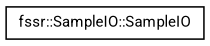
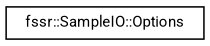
node "fssr::SampleIO::SampleIO": label "fssr::SampleIO::SampleIO" -> "fssr::SampleIO::Options"
